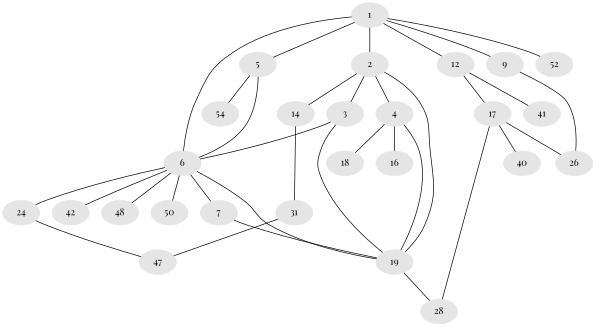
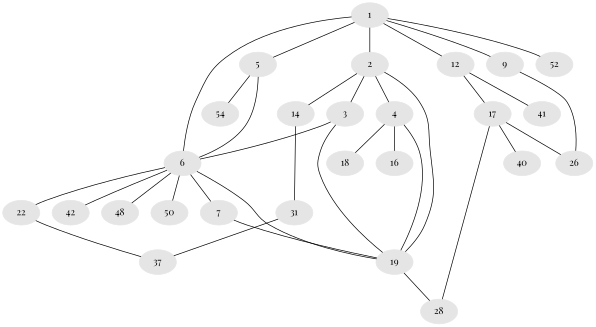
node "24": label "24" -> "22"
node "47": label "47" -> "37"
